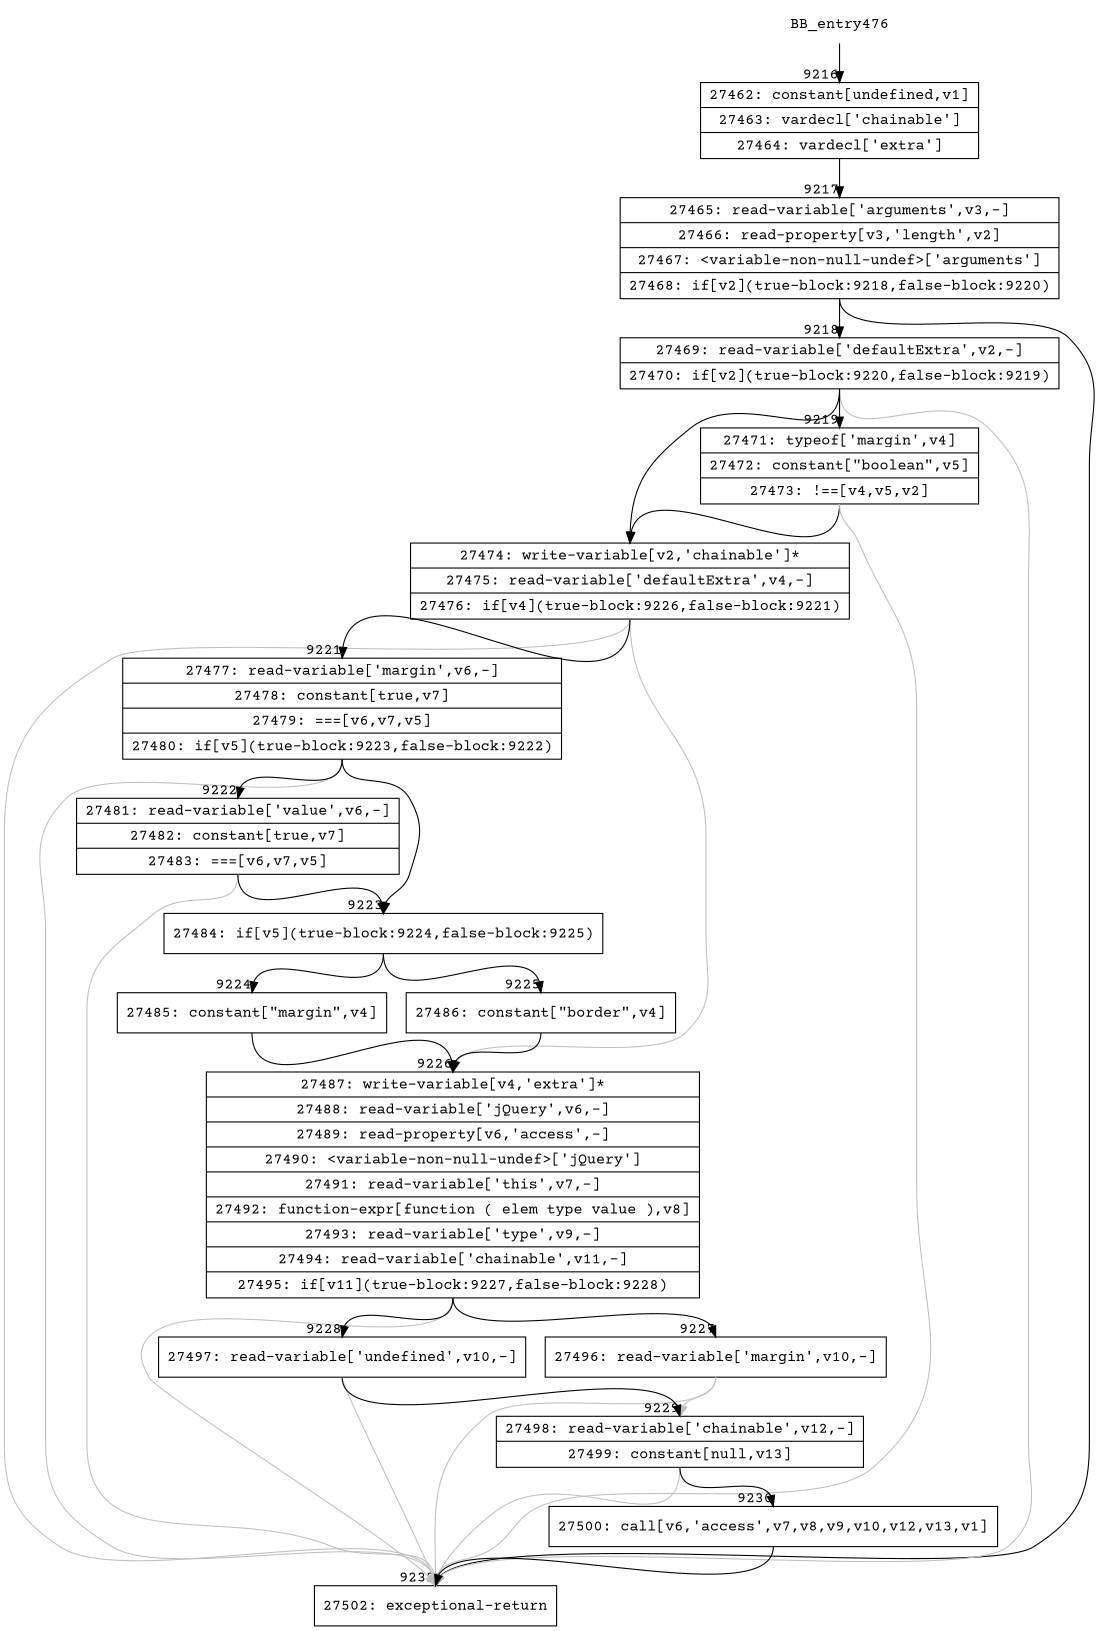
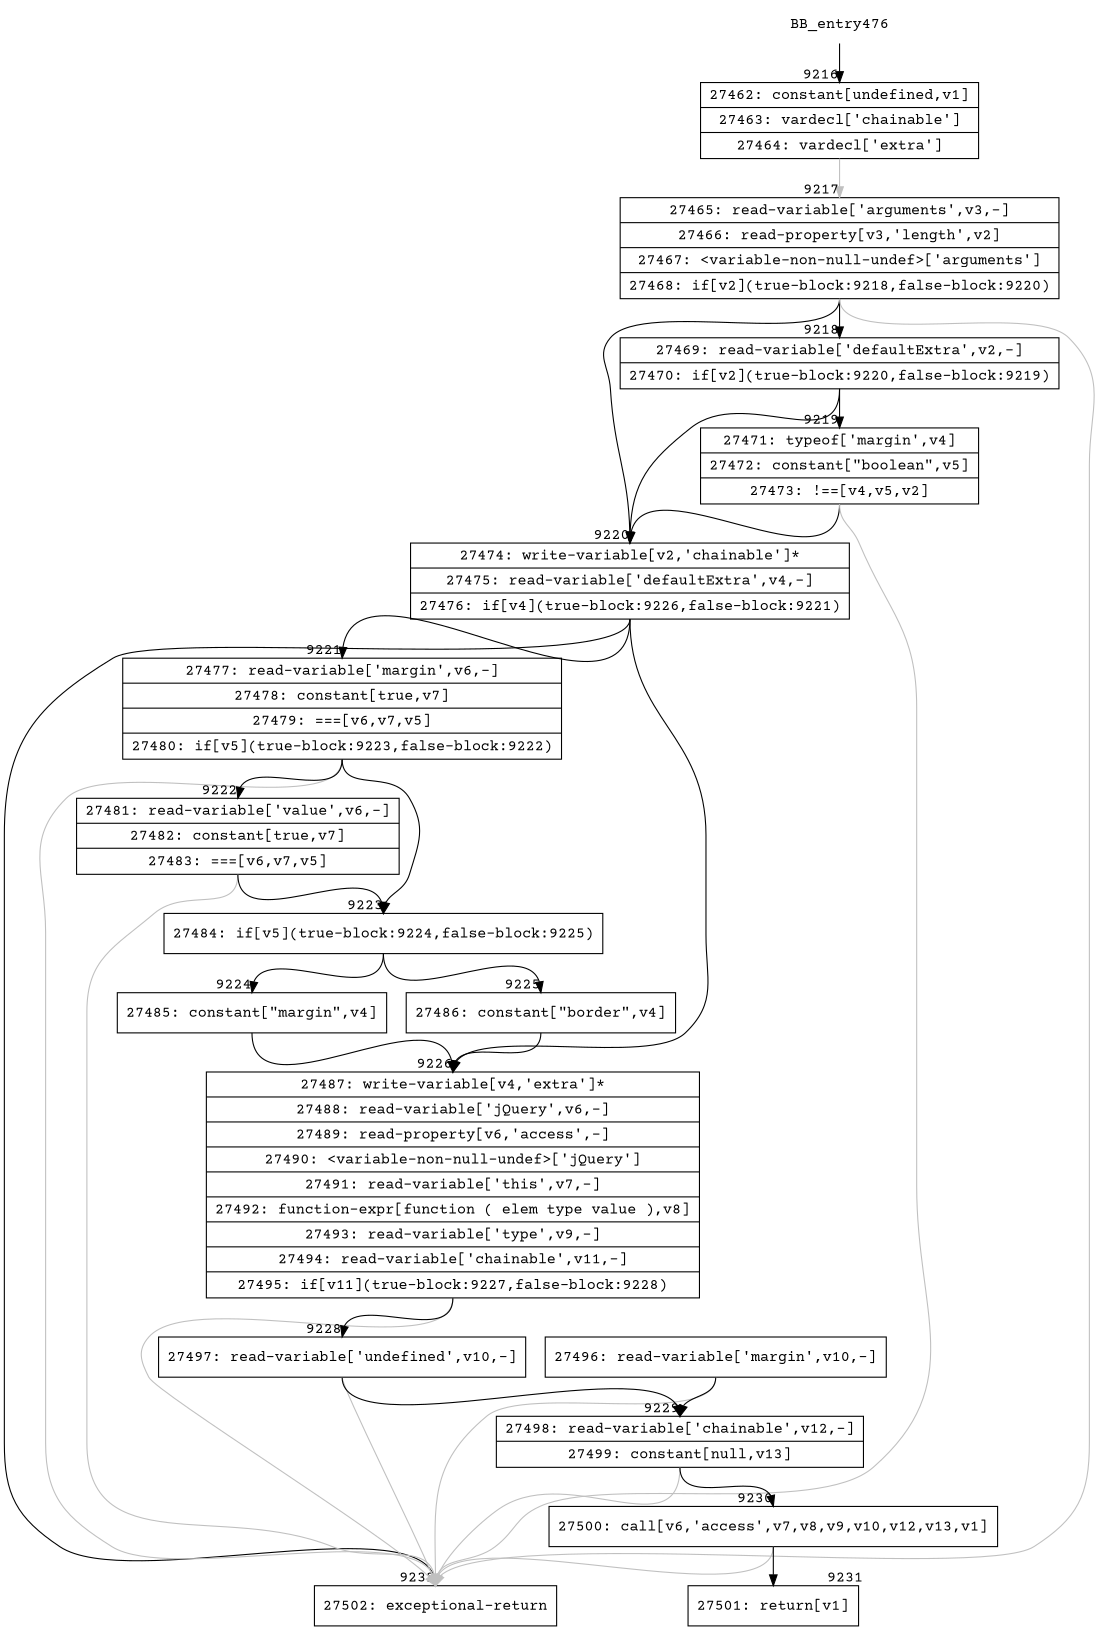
edge "27462: constant[undefined,v1]" -> "27465: read-variable['arguments',v3,-]": color black -> gray
edge "27465: read-variable['arguments',v3,-]" -> "27474: write-variable[v2,'chainable']*": added
edge "27474: write-variable[v2,'chainable']*" -> "27487: write-variable[v4,'extra']*": color gray -> black
edge "27474: write-variable[v2,'chainable']*" -> "27502: exceptional-return": color gray -> black
edge "27465: read-variable['arguments',v3,-]" -> "27502: exceptional-return": color black -> gray
edge "27469: read-variable['defaultExtra',v2,-]" -> "27502: exceptional-return": removed
edge "27487: write-variable[v4,'extra']*" -> "27496: read-variable['margin',v10,-]": removed
edge "27496: read-variable['margin',v10,-]" -> "27498: read-variable['chainable',v12,-]": color gray -> black
edge "27500: call[v6,'access',v7,v8,v9,v10,v12,v13,v1]" -> "27502: exceptional-return": color black -> gray
node "27501: return[v1]": added
